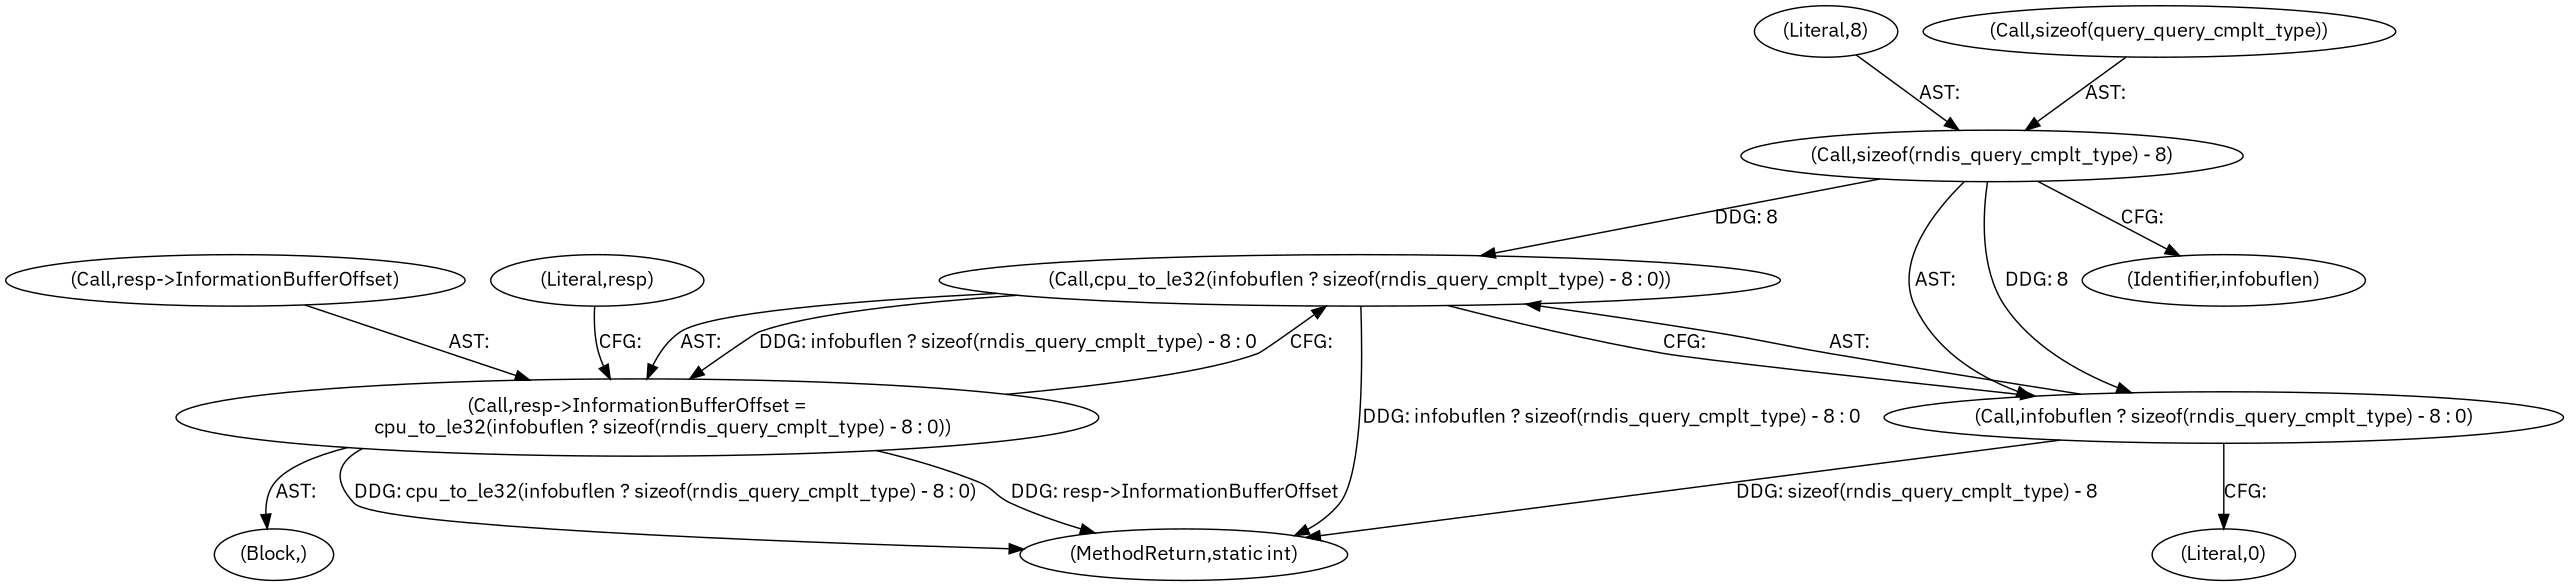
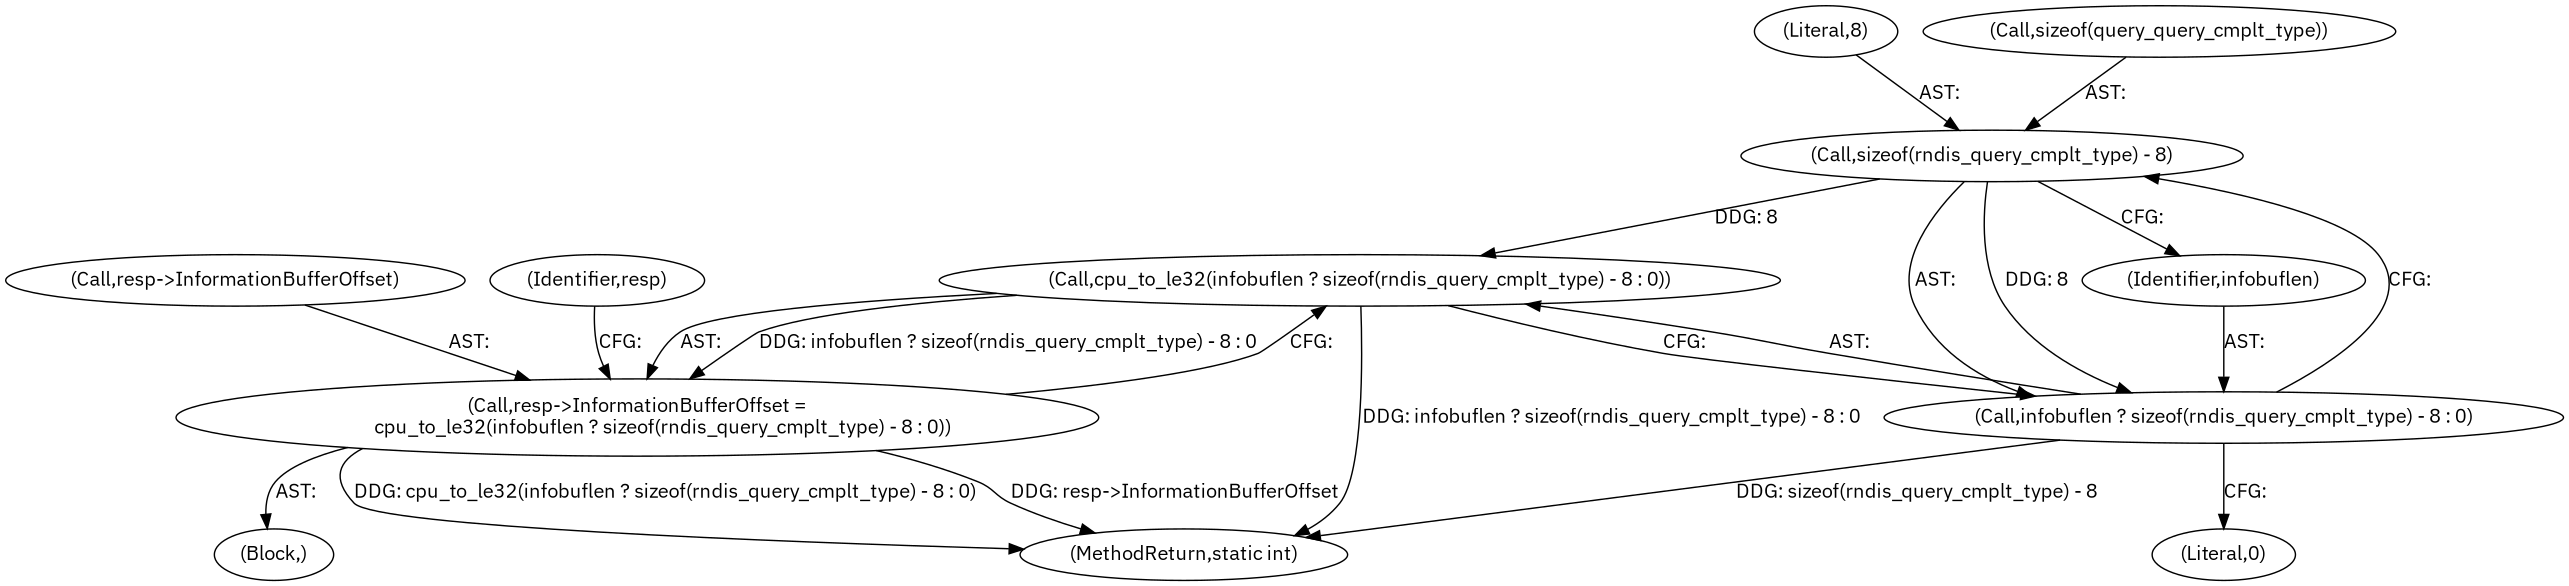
edge "(Call,infobuflen ? sizeof(rndis_query_cmplt_type) - 8 : 0)" -> "(Call,sizeof(rndis_query_cmplt_type) - 8)": added, label "CFG:"
node "(Literal,resp)": label "(Literal,resp)" -> "(Identifier,resp)"
edge "(Identifier,infobuflen)" -> "(Call,infobuflen ? sizeof(rndis_query_cmplt_type) - 8 : 0)": added, label "AST:"
